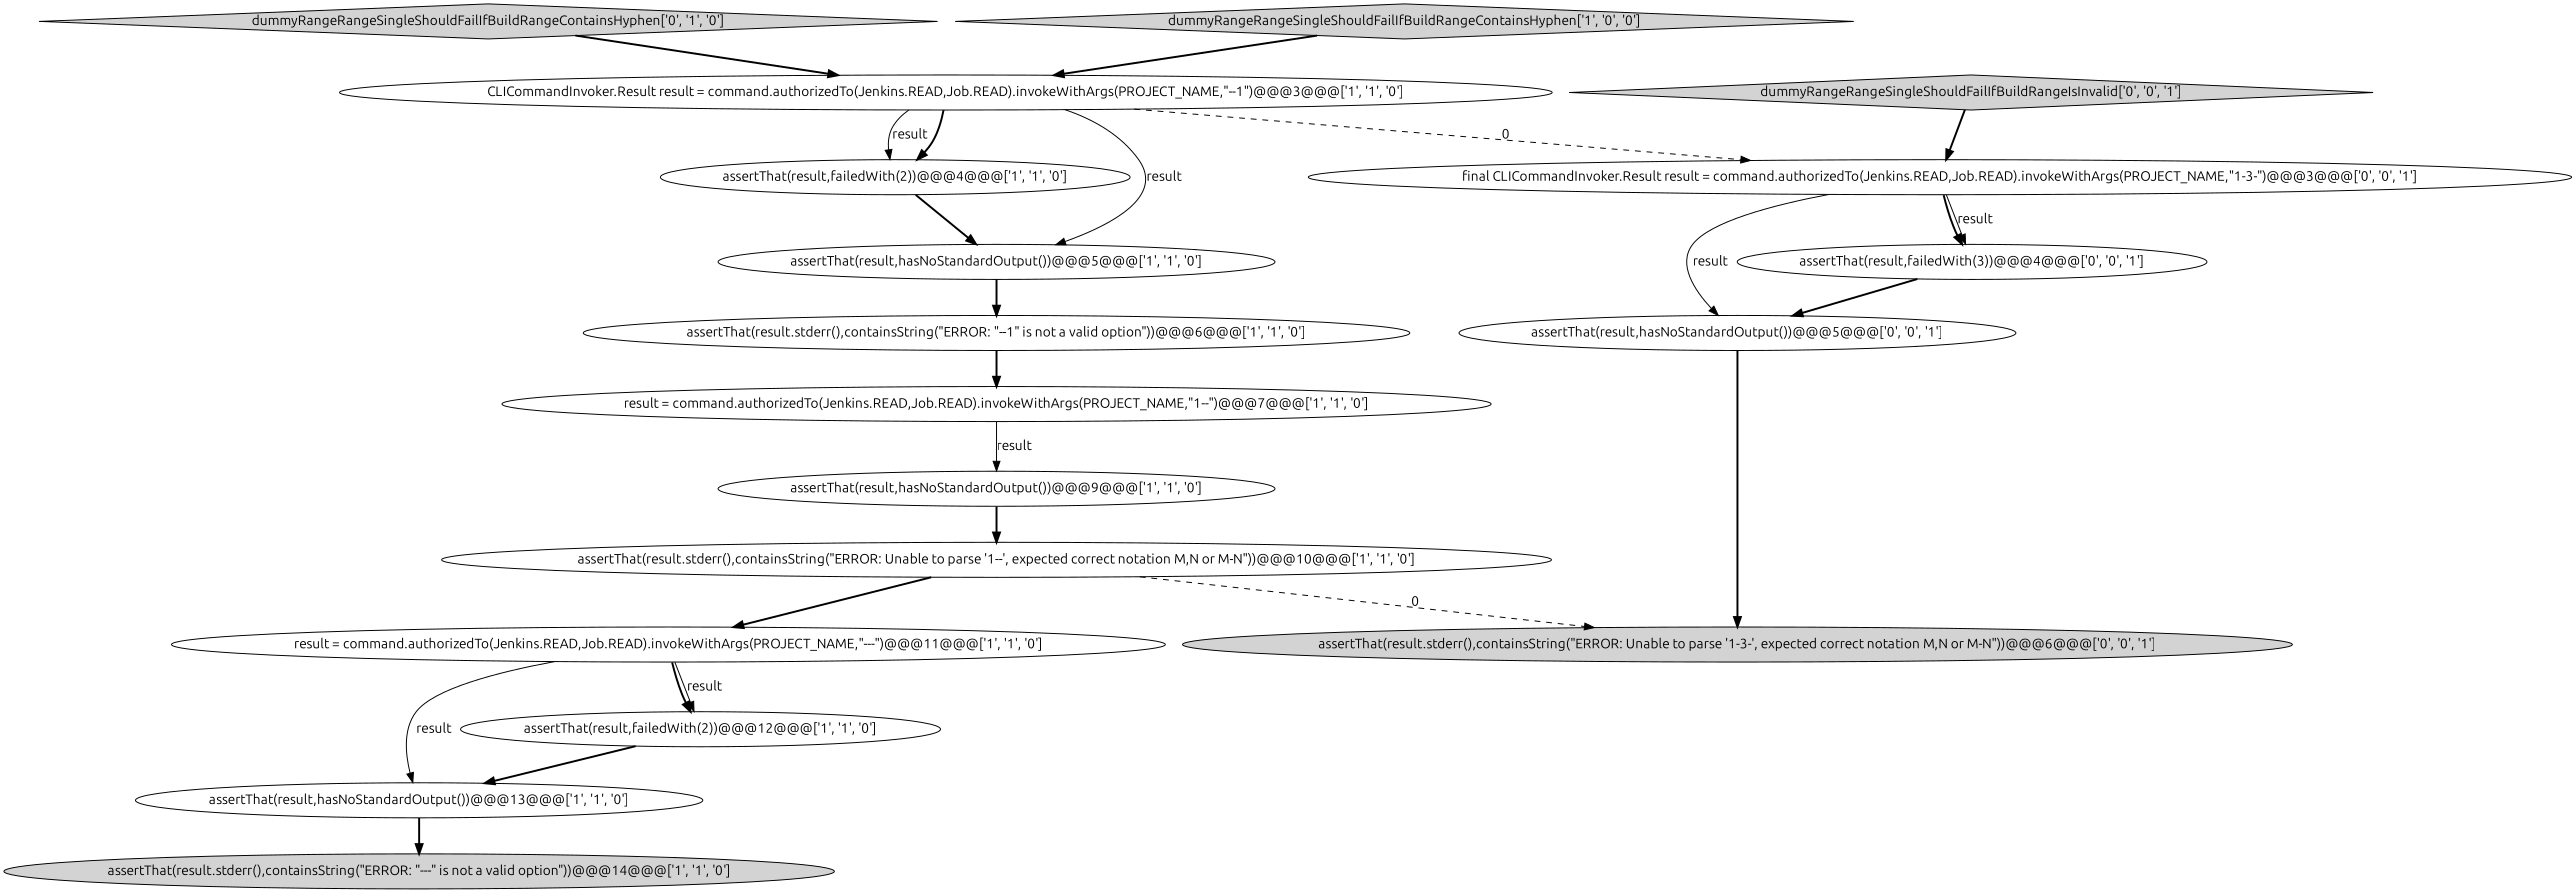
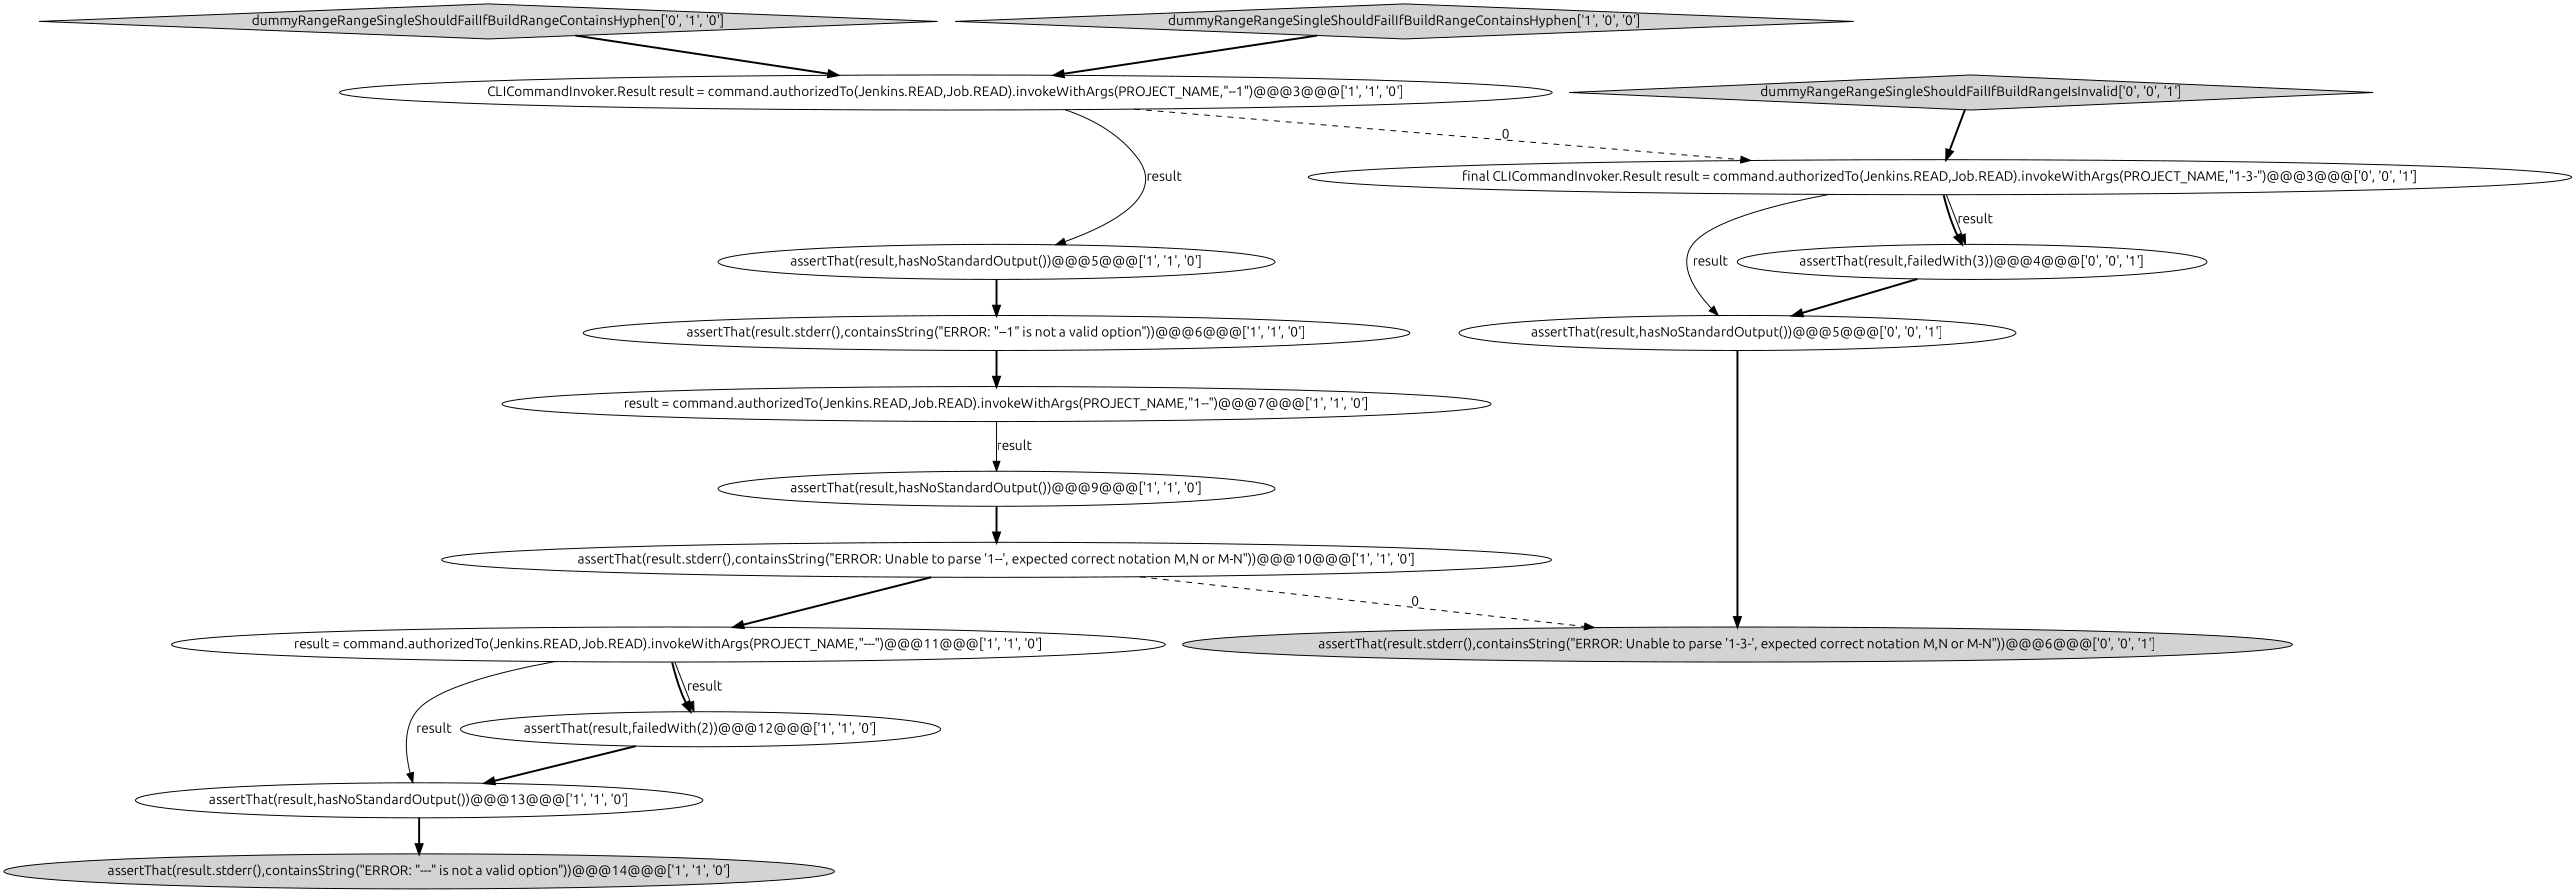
node "assertThat(result,failedWith(2))@@@4@@@['1', '1', '0']": removed
